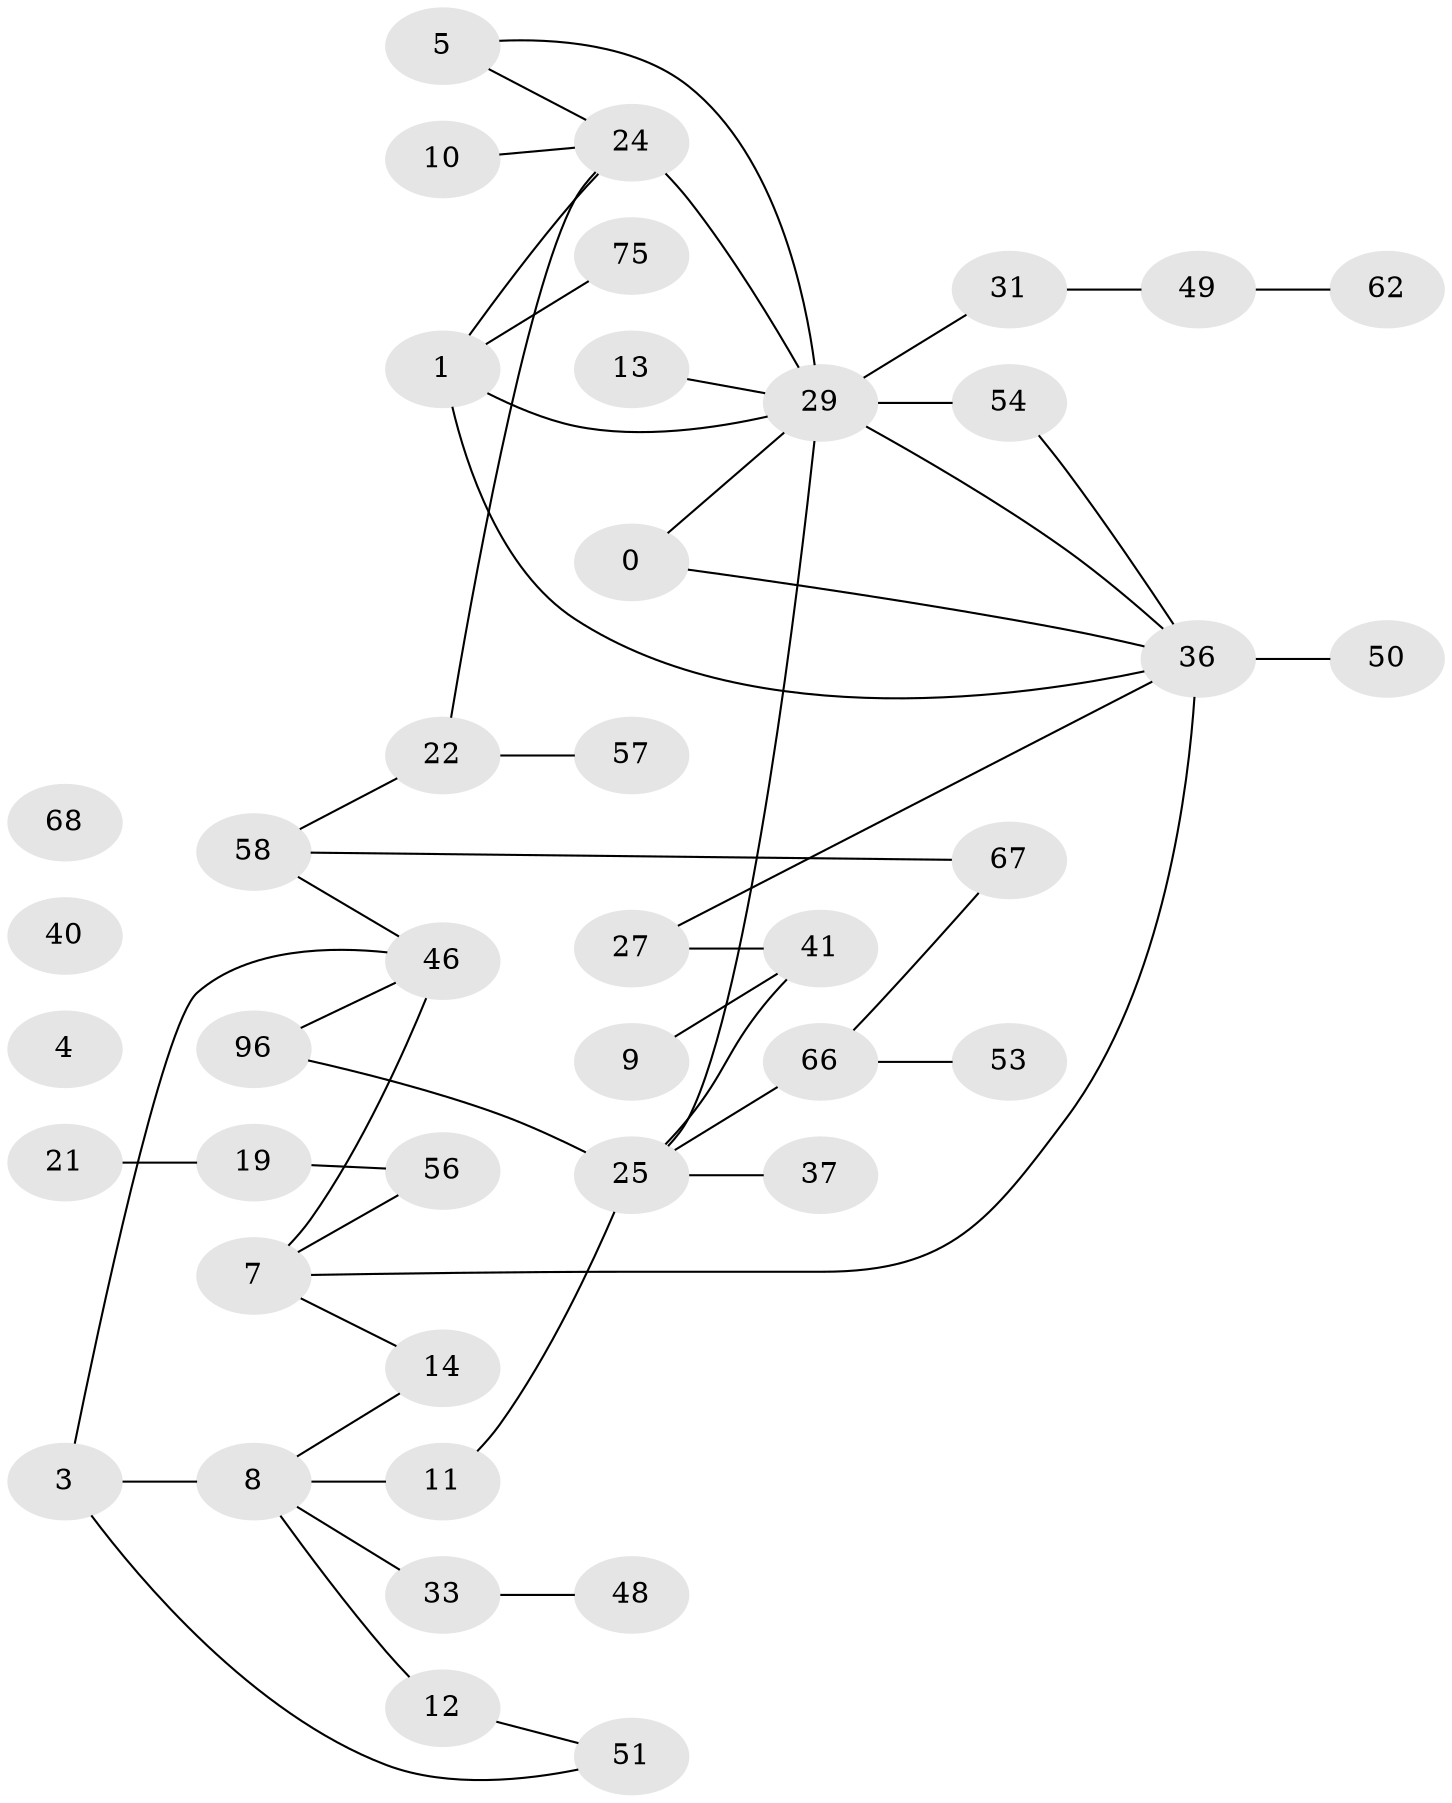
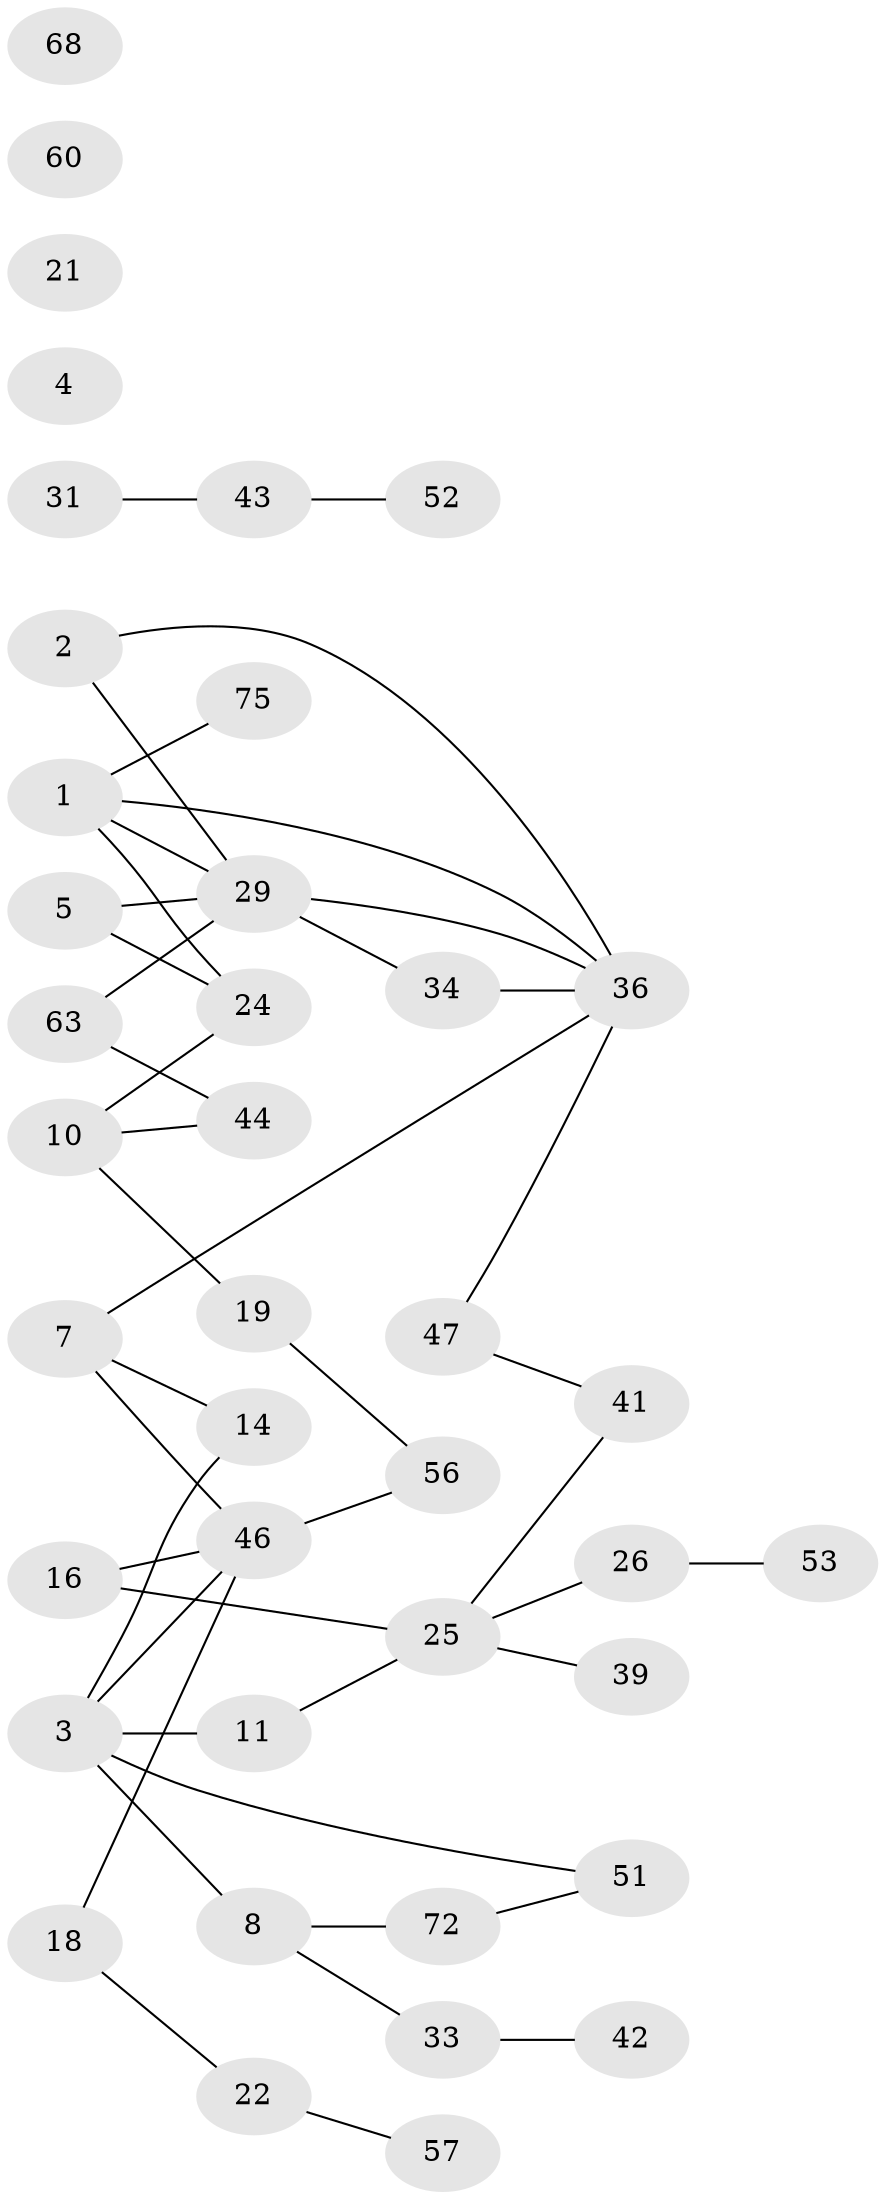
edge "24" -- "29": removed
node "49": label "49" -> "43"
node "62": label "62" -> "52"
edge "31" -- "29": removed
node "13": label "13" -> "63"
node "54": label "54" -> "34"
edge "24" -- "22": removed
node "0": label "0" -> "2"
node "50": removed
edge "29" -- "25": removed
node "58": label "58" -> "18"
node "67": removed
node "40": label "40" -> "60"
node "27": label "27" -> "47"
node "96": label "96" -> "16"
node "9": removed
node "66": label "66" -> "26"
node "44": added
edge "21" -- "19": now "10" -- "19"
node "37": label "37" -> "39"
edge "56" -- "7": now "56" -- "46"
edge "14" -- "8": now "14" -- "3"
edge "8" -- "11": now "3" -- "11"
node "48": label "48" -> "42"
node "12": label "12" -> "72"
